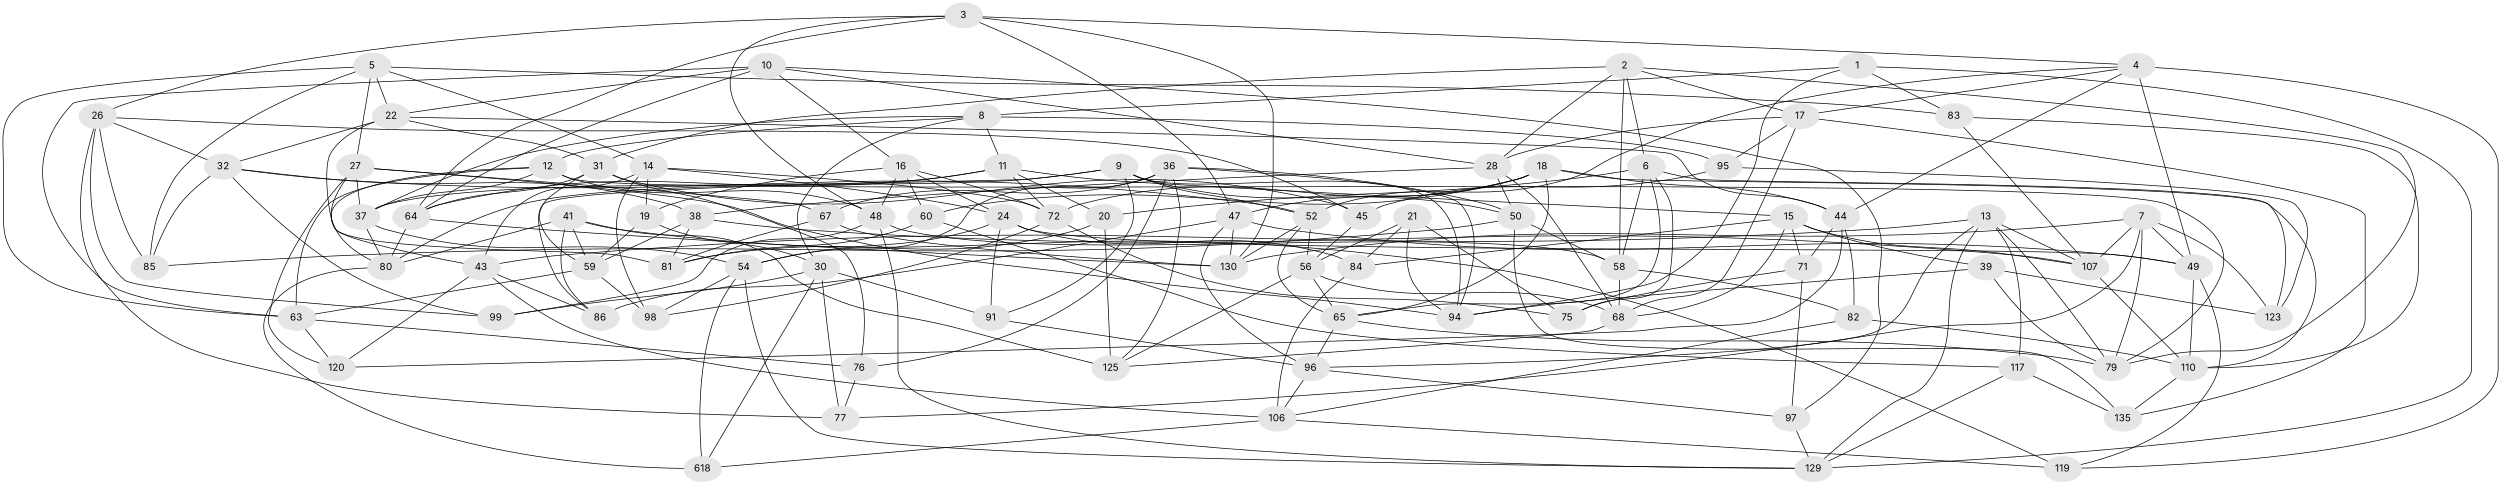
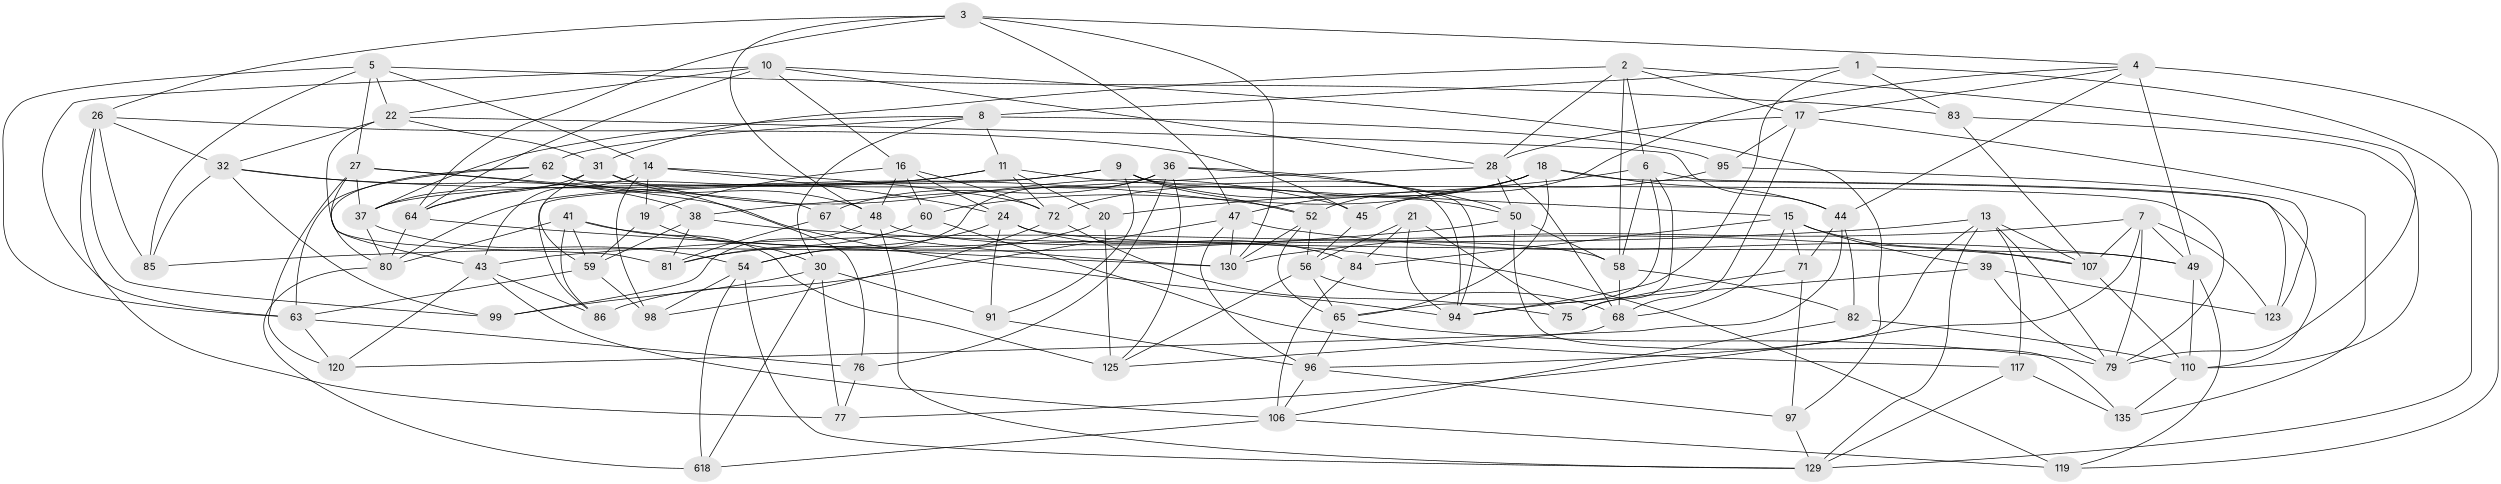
node "12": label "12" -> "62"
